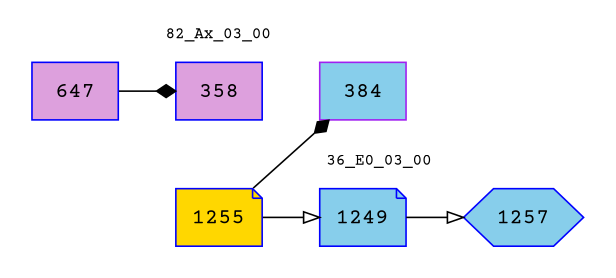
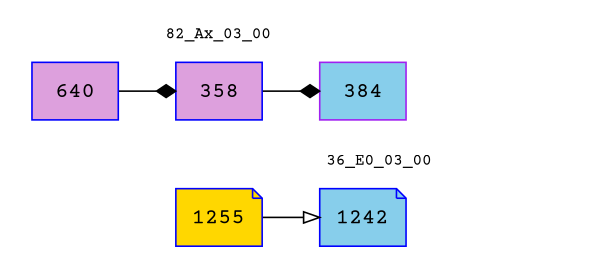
node "647": label "647" -> "640"
edge "1255" -> "384": now "358" -> "384"
node "1249": label "1249" -> "1242"
node "1257": removed
